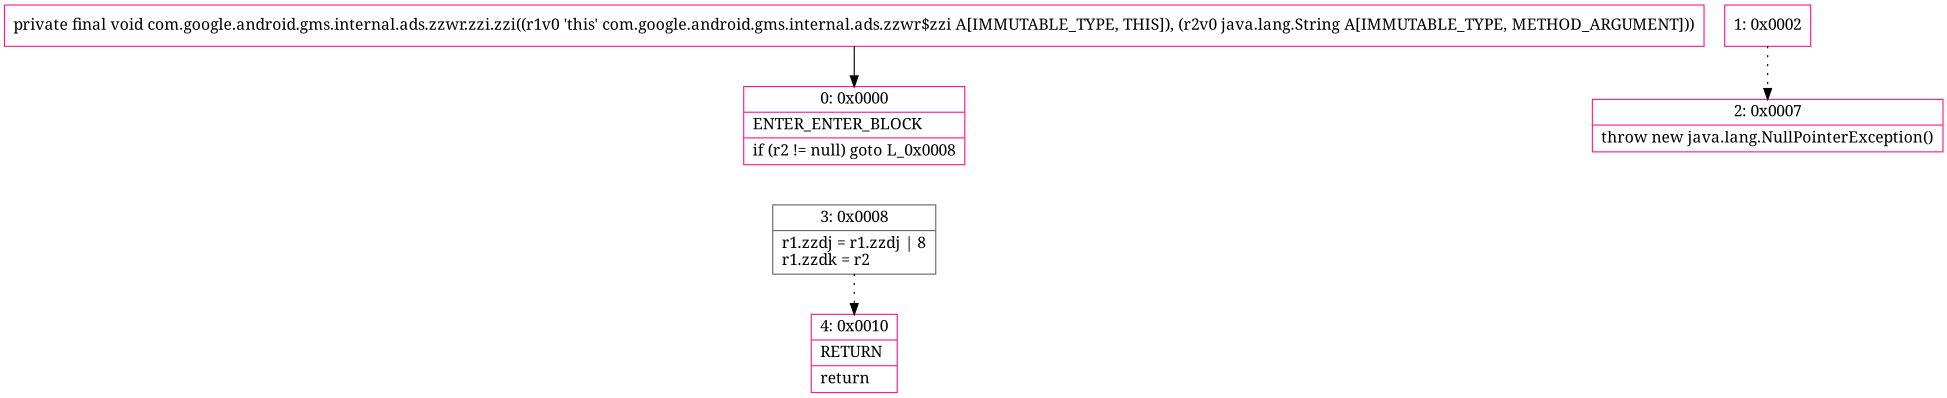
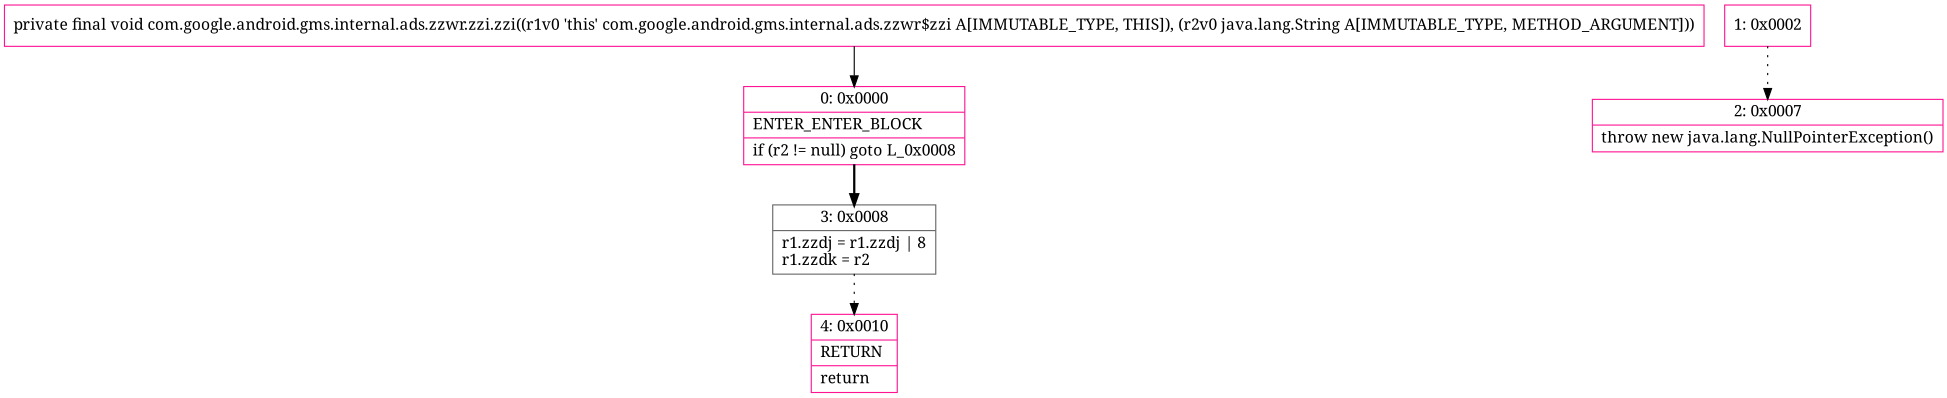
edge "0: 0x0000" -> "3: 0x0008": added
